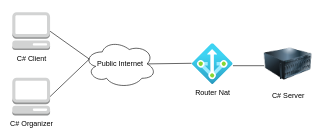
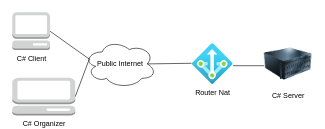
node "C# Organizer": size 38x38 -> 63x38
